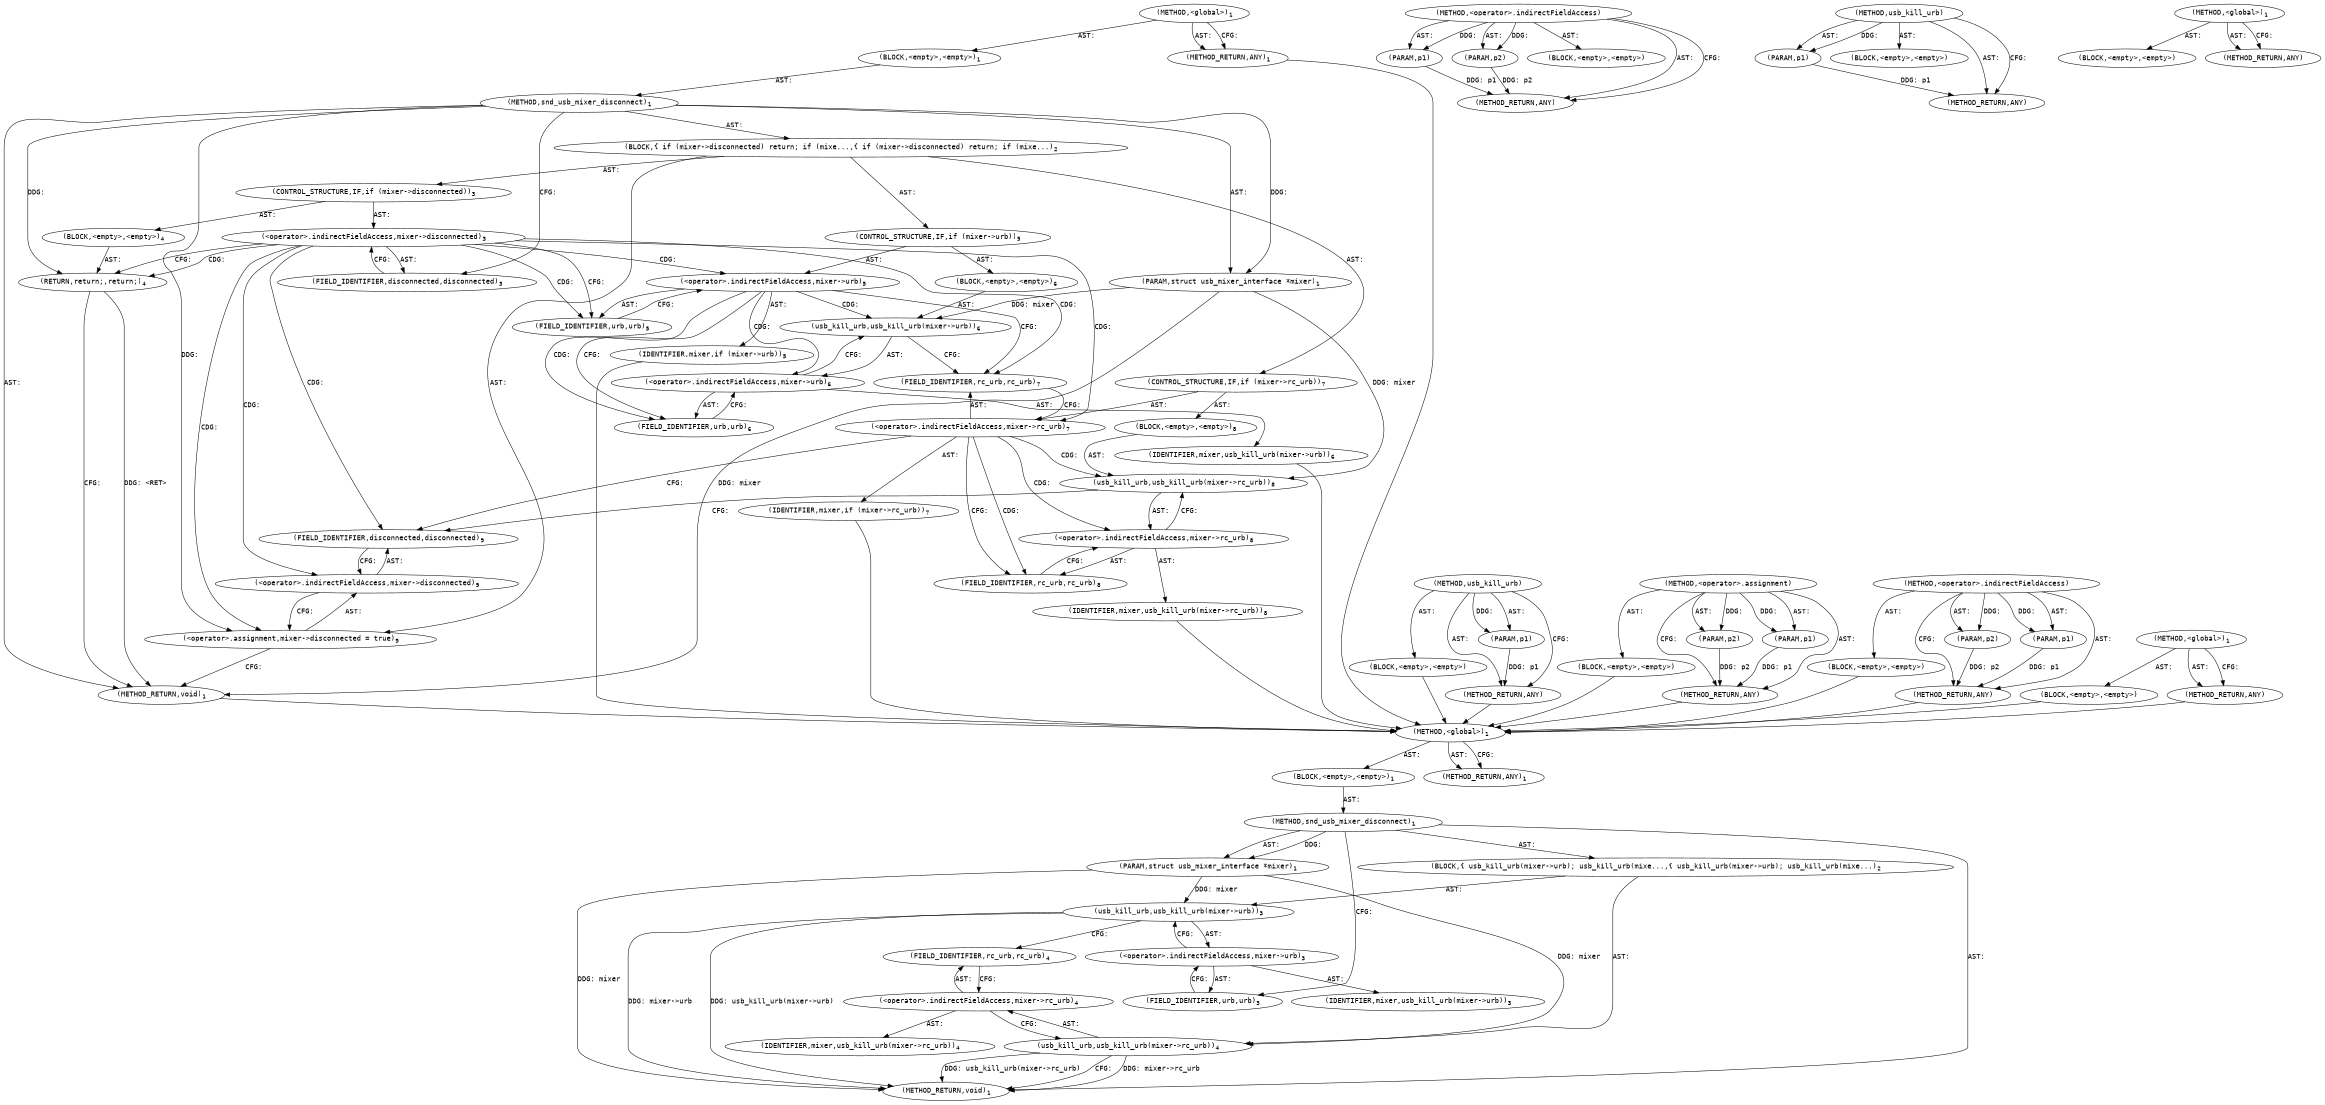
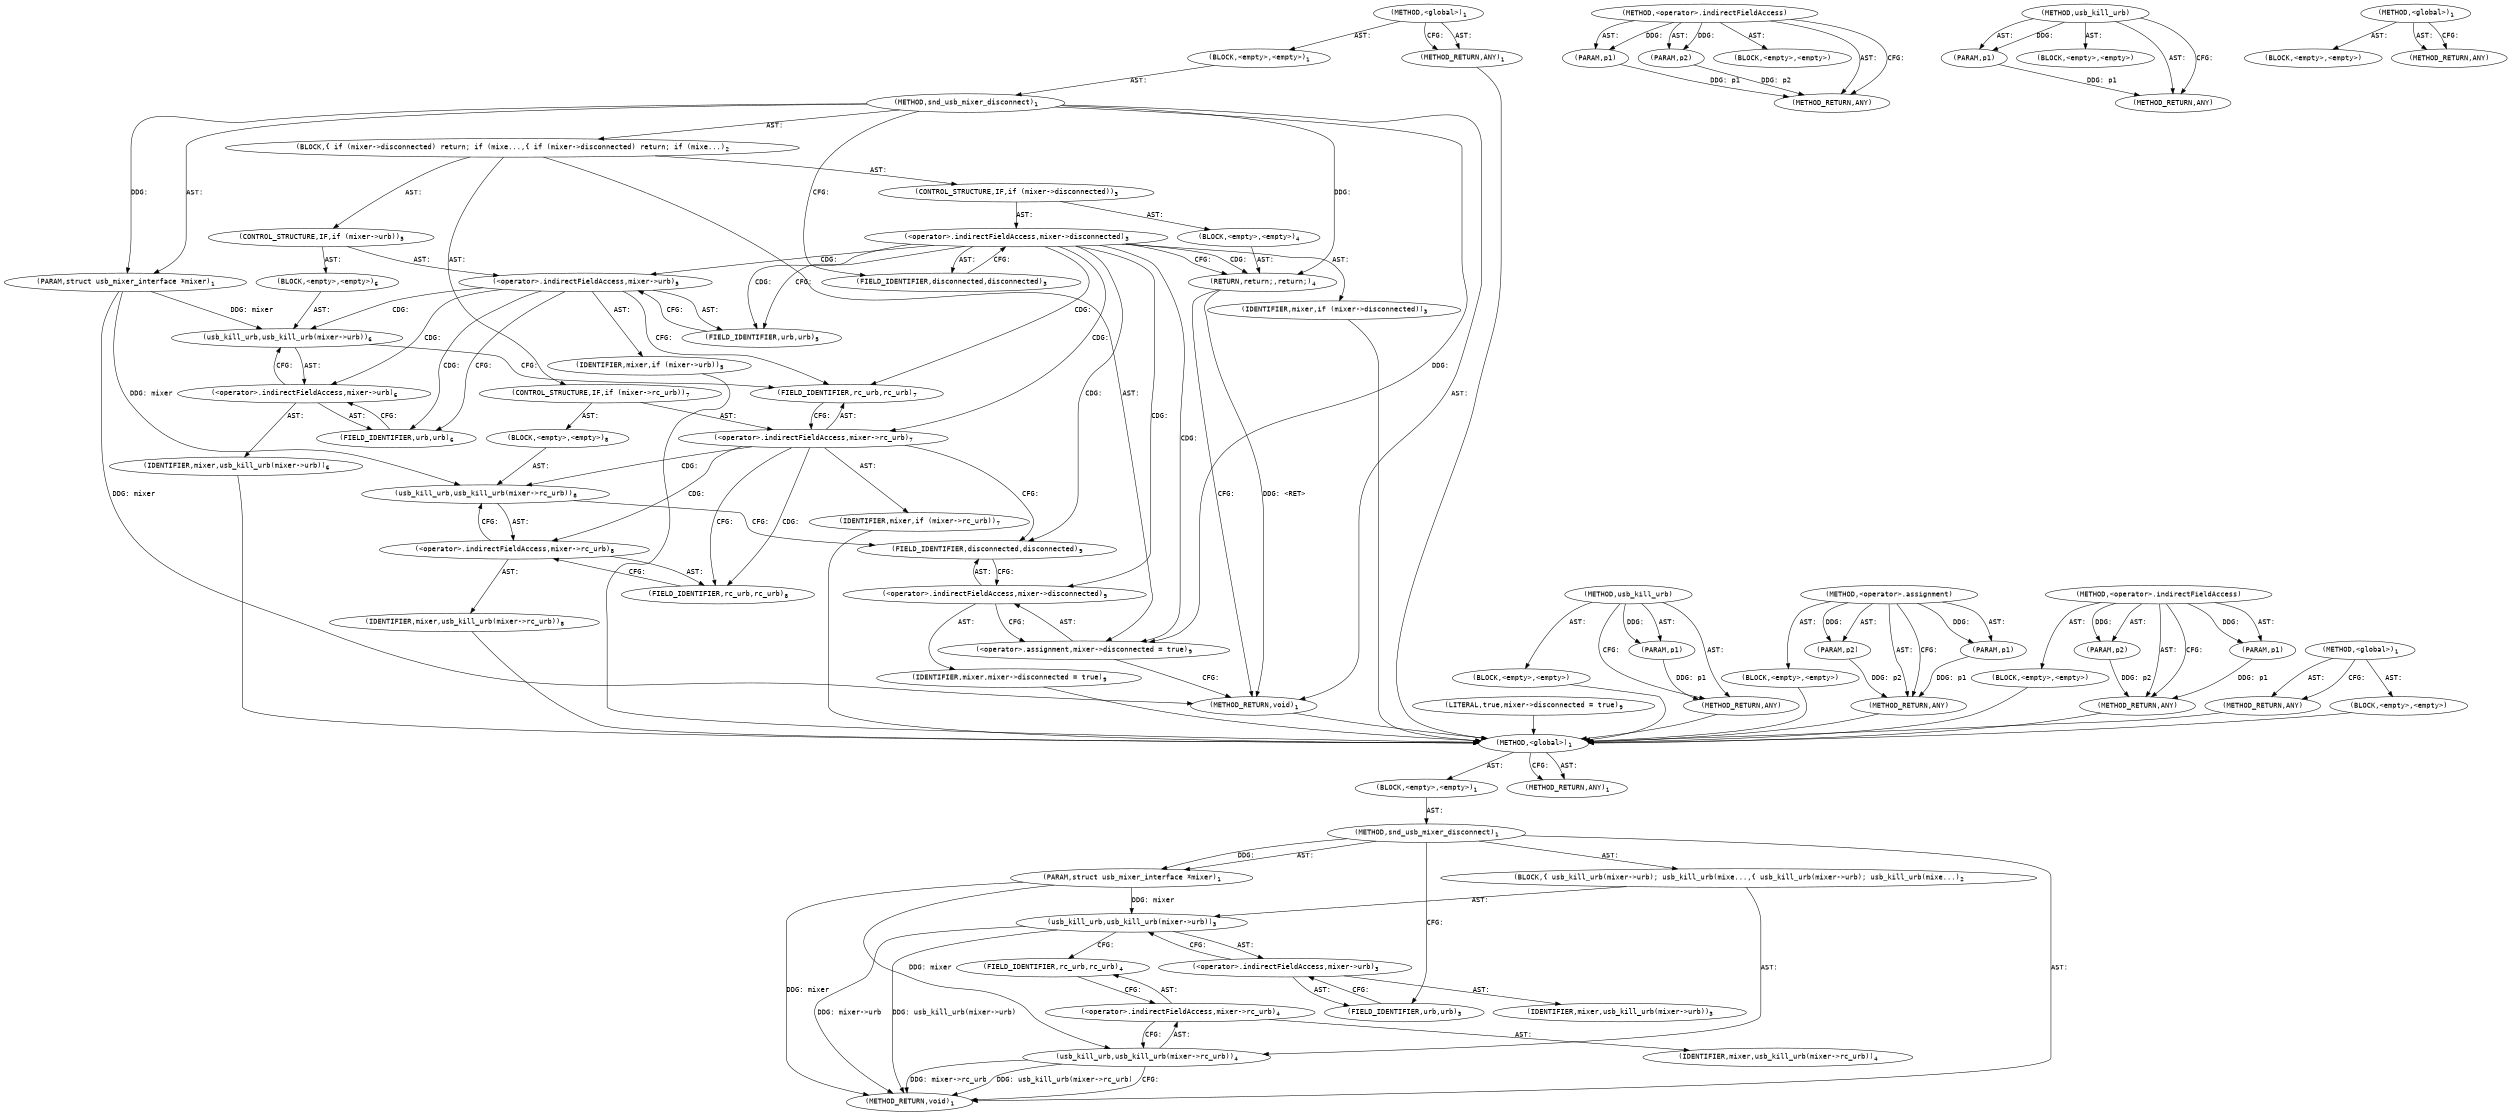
node "(IDENTIFIER,mixer,if (mixer->disconnected))": added
node "(IDENTIFIER,mixer,mixer->disconnected = true)": added
node "(LITERAL,true,mixer->disconnected = true)": added
